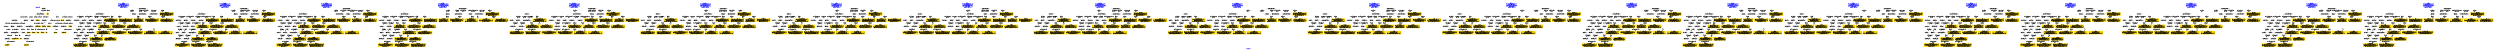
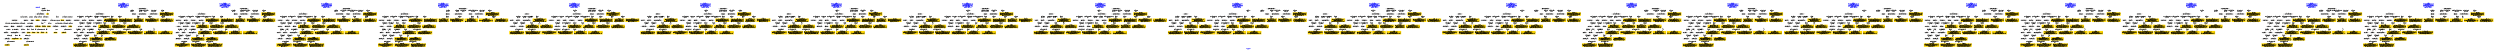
edge "E21_Person2" -> "ClassificationURI": now "E21_Person2" -> "E82_Actor_Appellation2"
